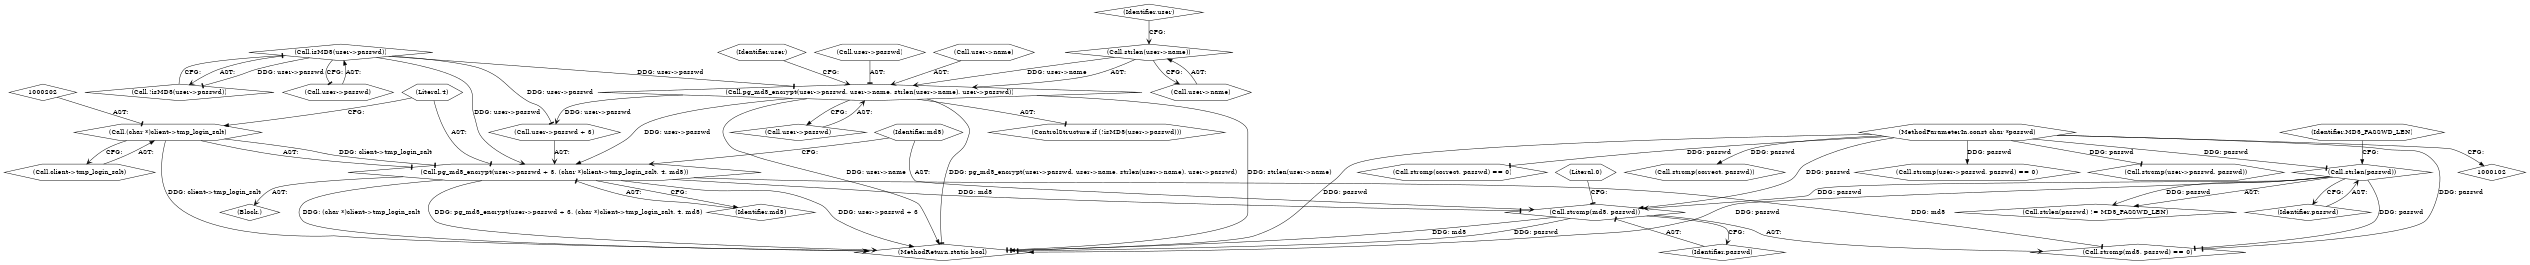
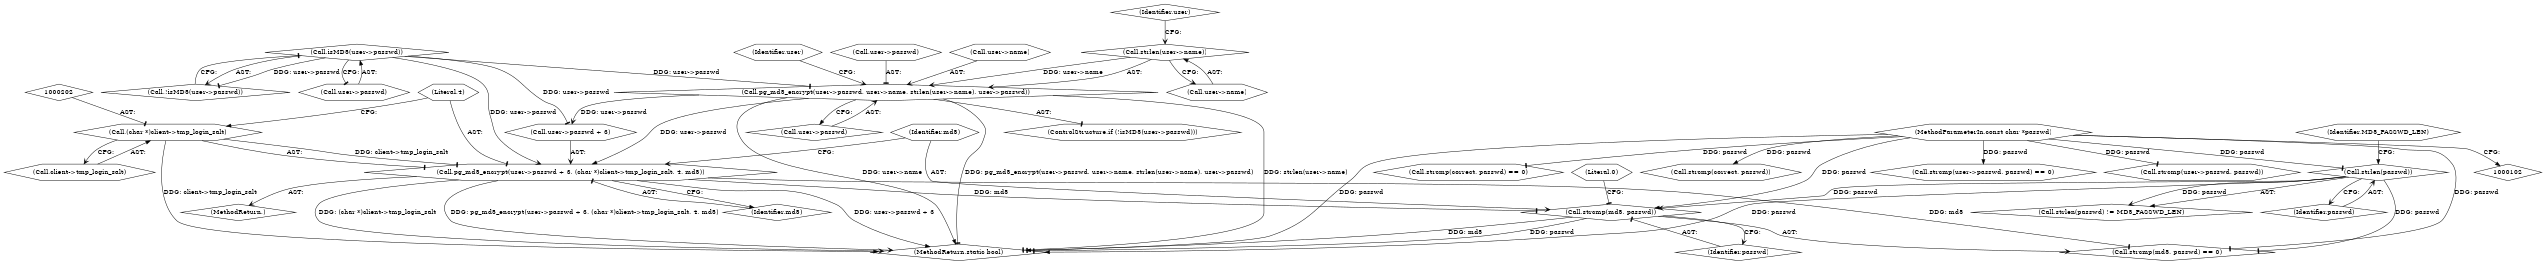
node "(Block,)": label "(Block,)" -> "(MethodReturn,)"
